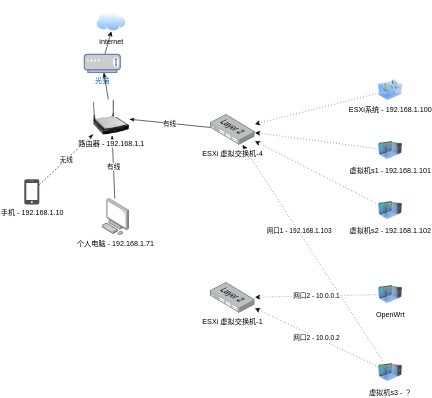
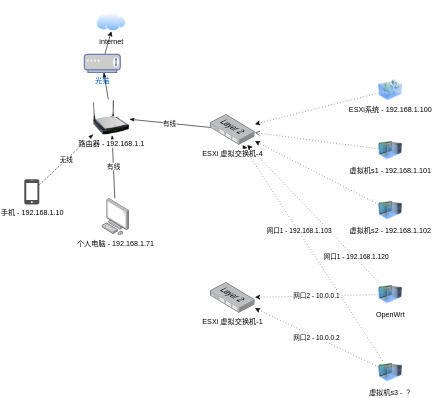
edge "虚拟机s1 - 192.168.1.101" -> "ESXi 虚拟交换机-4": arrowhead classic -> open
edge "OpenWrt" -> "ESXi 虚拟交换机-4": added, label "网口1 - 192.168.1.120"
